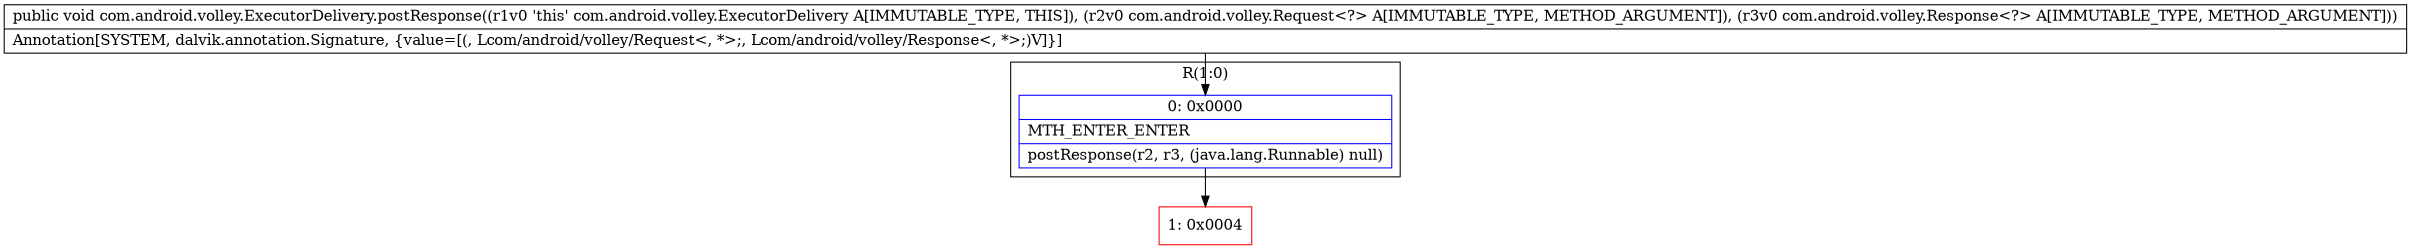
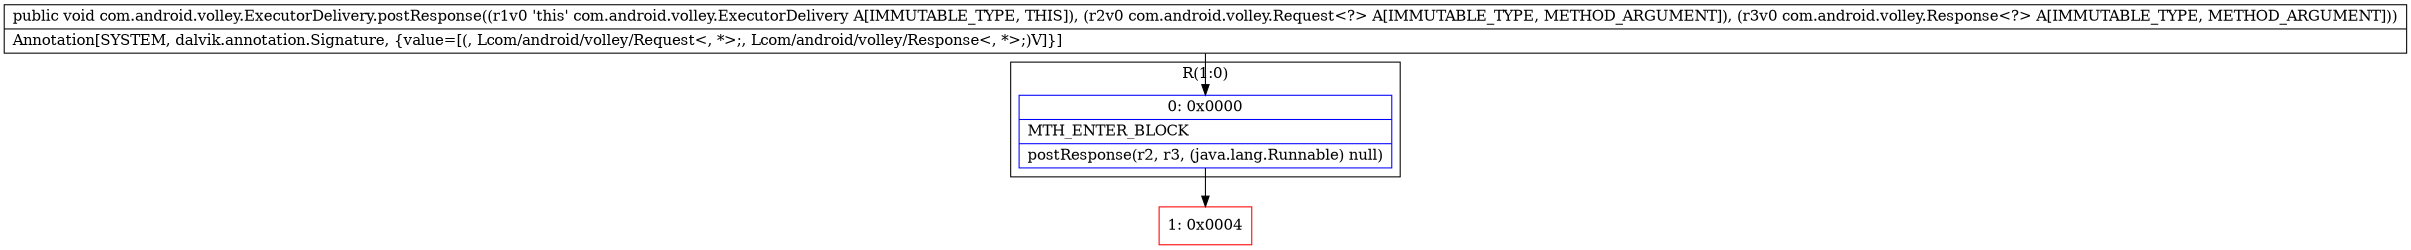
node "0: 0x0000": text "MTH_ENTER_ENTER" -> "MTH_ENTER_BLOCK"
